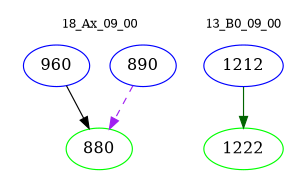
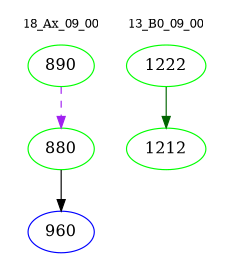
node "890": color blue -> green
node "1212": color blue -> green
edge "960" -> "880": reversed
edge "1212" -> "1222": reversed
